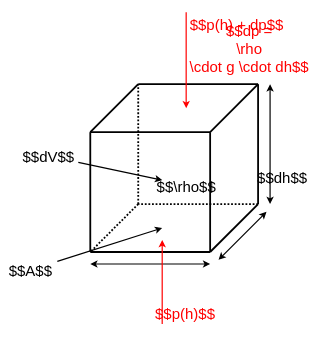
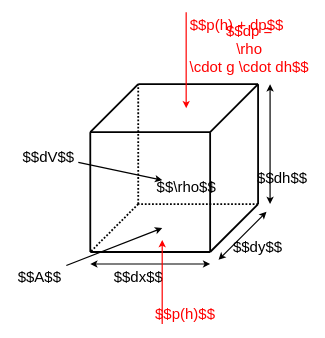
node "$$dy$$": added
node "$$A$$": moved (30, 270) -> (39, 276)
node "$$dx$$": added
